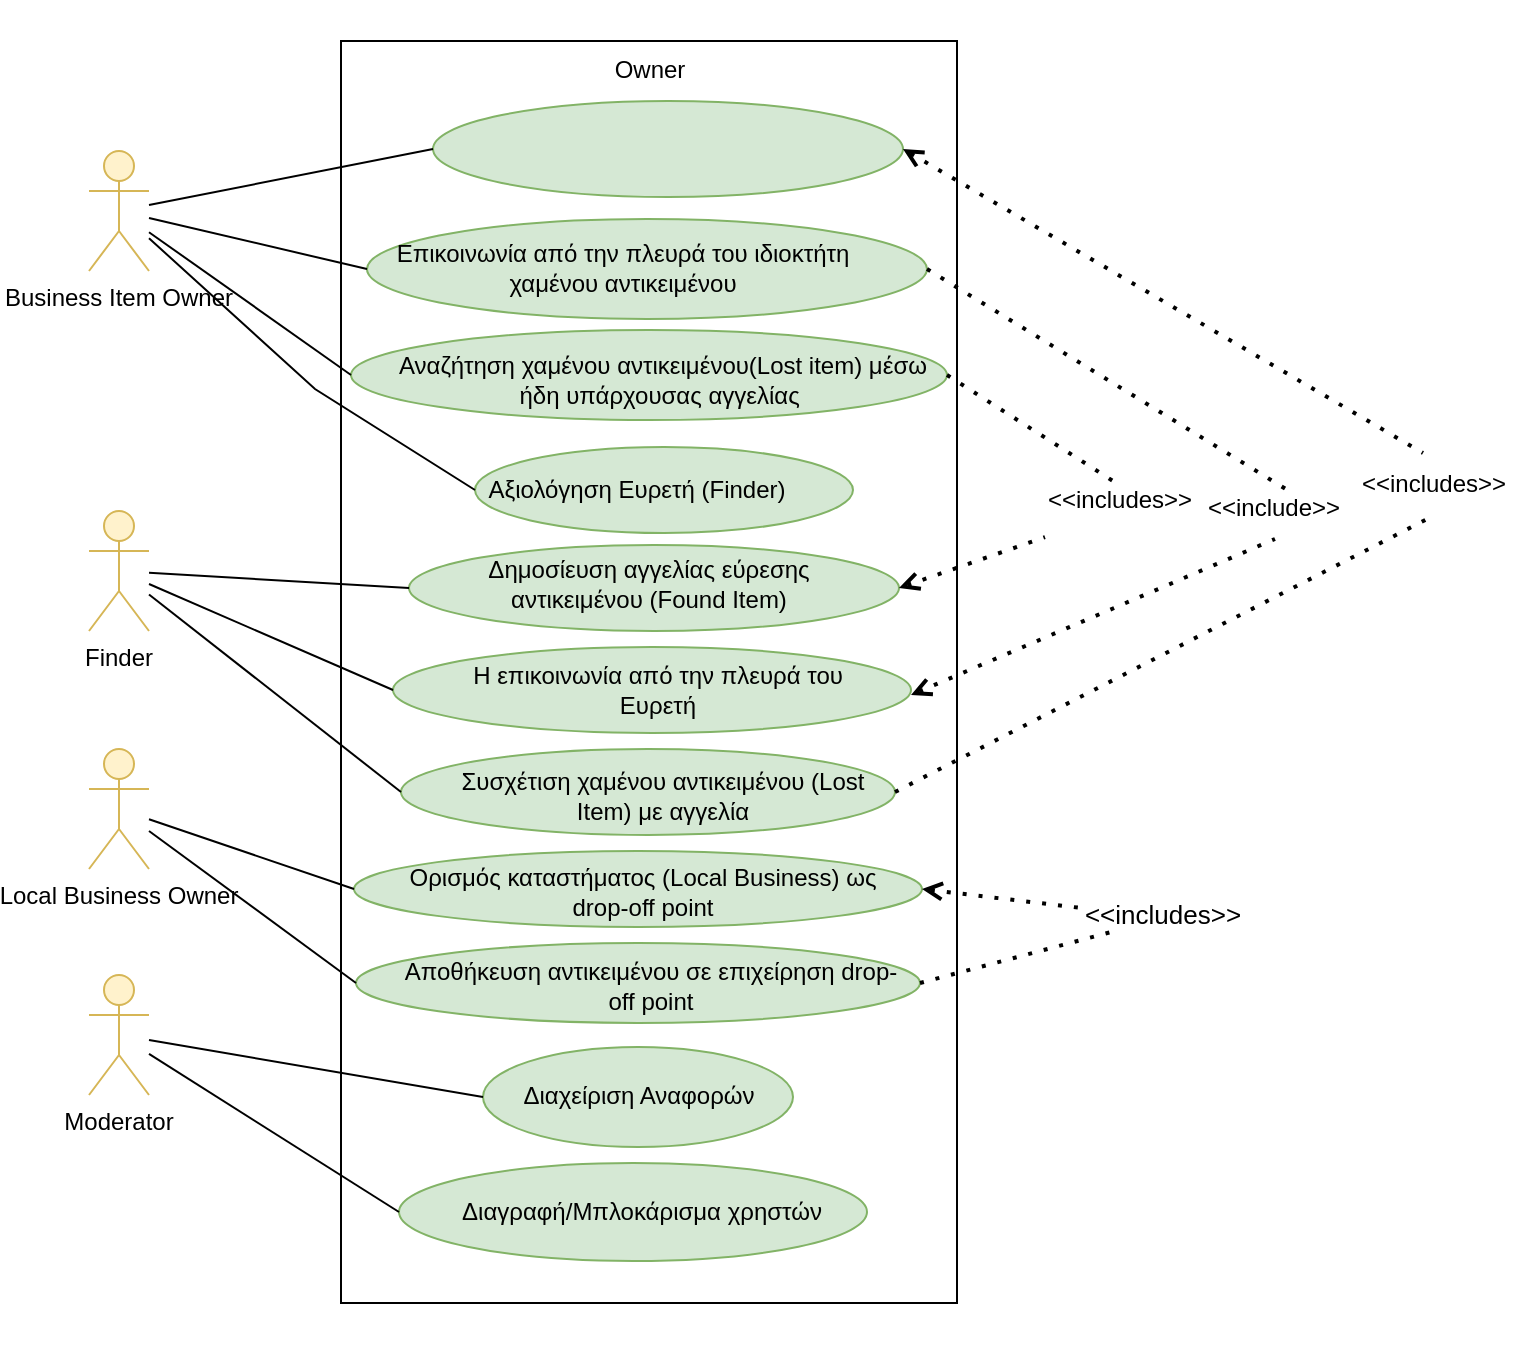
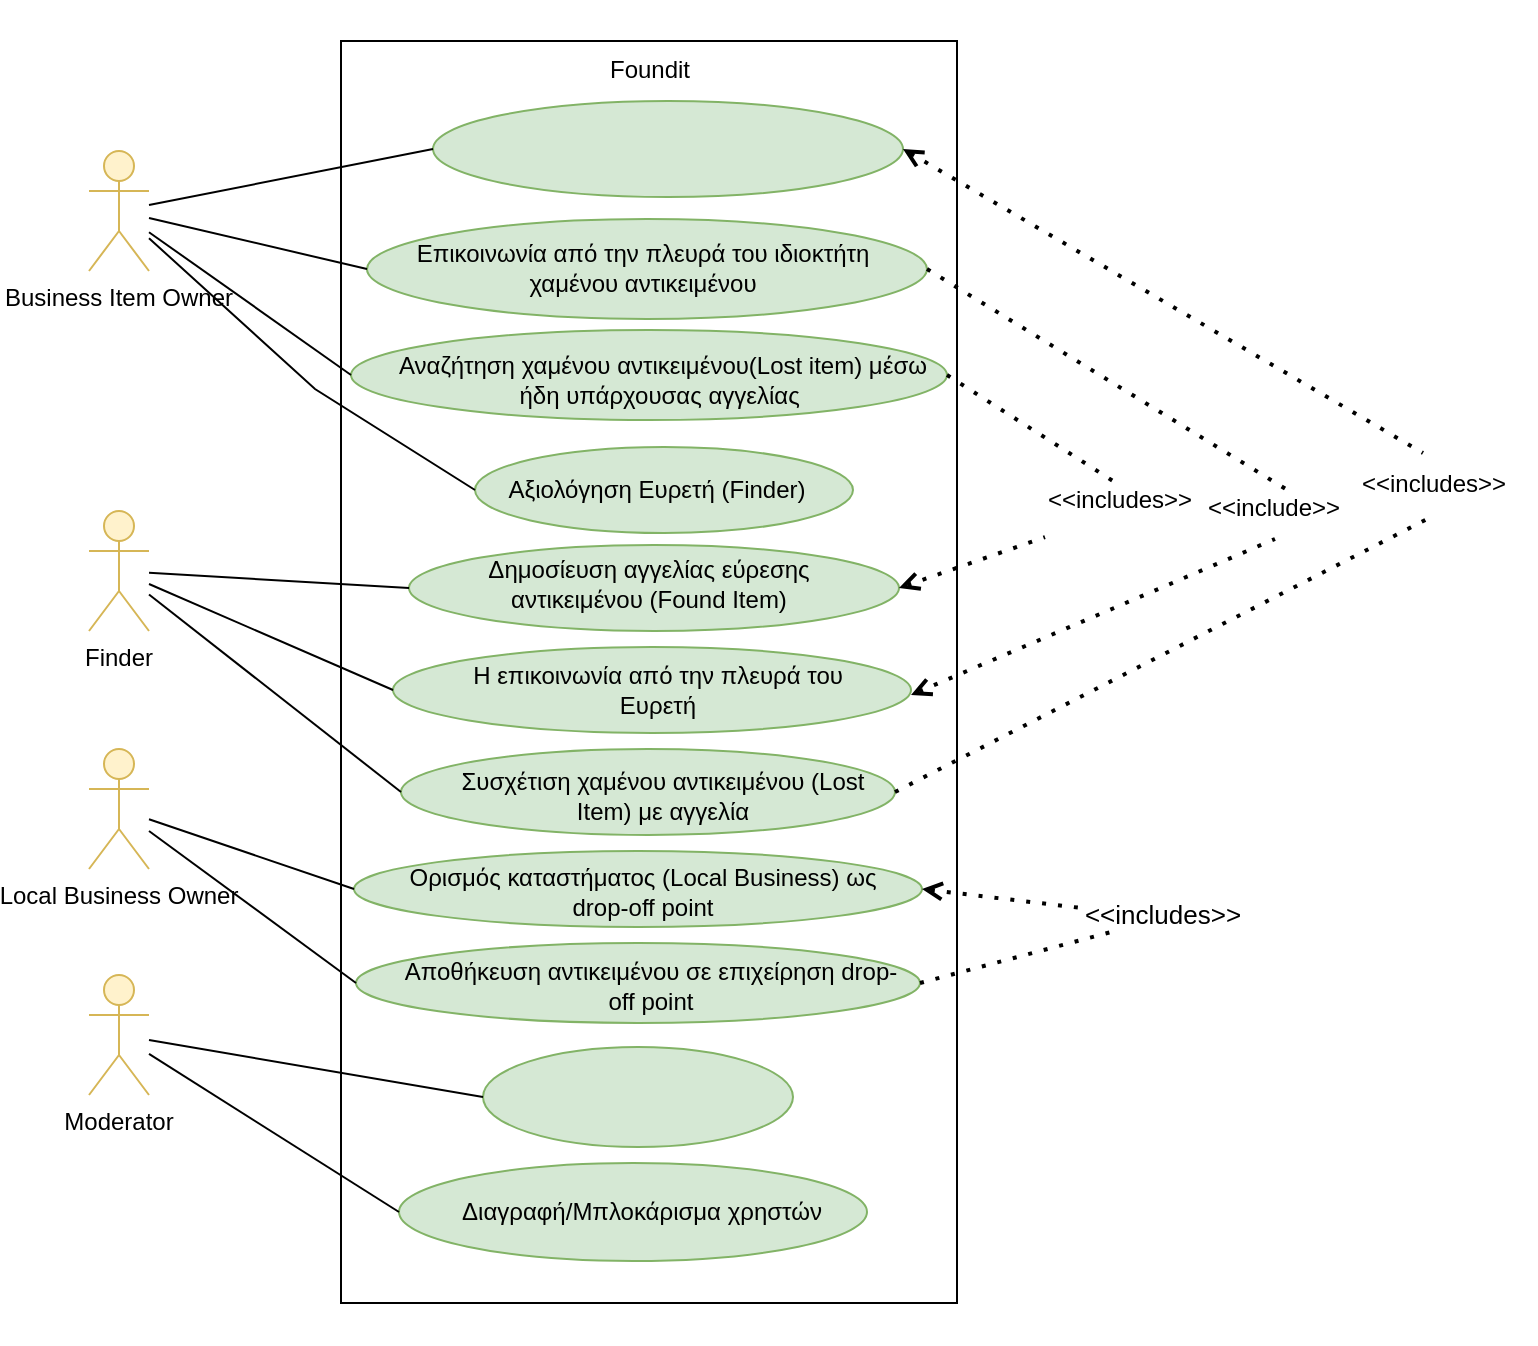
node "Owner": label "Owner" -> "Foundit"
node "Επικοινωνία από την πλευρά του ιδιοκτήτη χαμένου αντικειμένου": moved (623, 269) -> (643, 269)
node "Αξιολόγηση Ευρετή (Finder)": moved (638, 491) -> (658, 491)
node "Διαχείριση Αναφορών": removed
